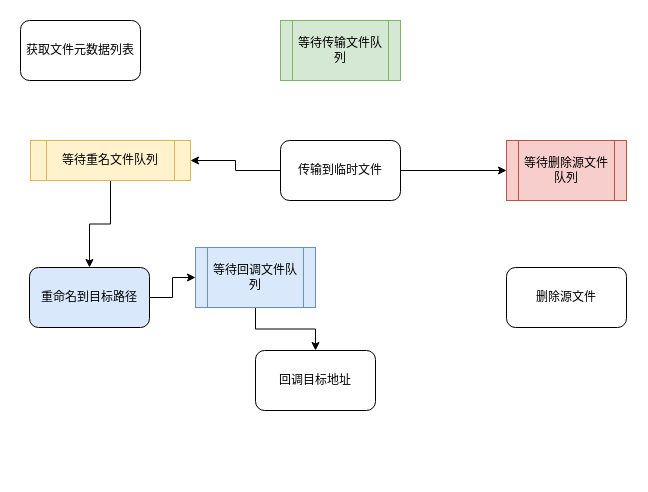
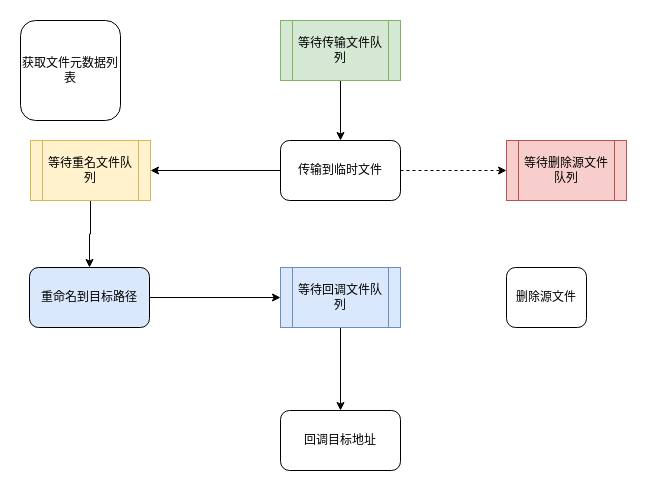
node "获取文件元数据列表": size 120x60 -> 100x100
edge "等待传输文件队列" -> "传输到临时文件": added
node "等待重名文件队列": size 160x40 -> 120x60
edge "传输到临时文件" -> "等待删除源文件队列": style solid -> dashed
node "等待回调文件队列": moved (256, 278) -> (341, 298)
node "删除源文件": size 120x60 -> 80x60
node "回调目标地址": moved (316, 381) -> (341, 441)
